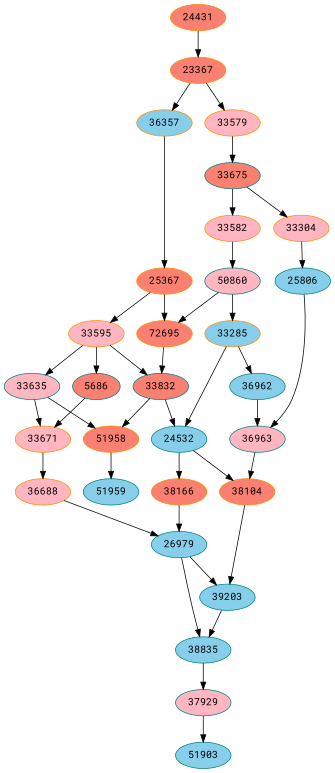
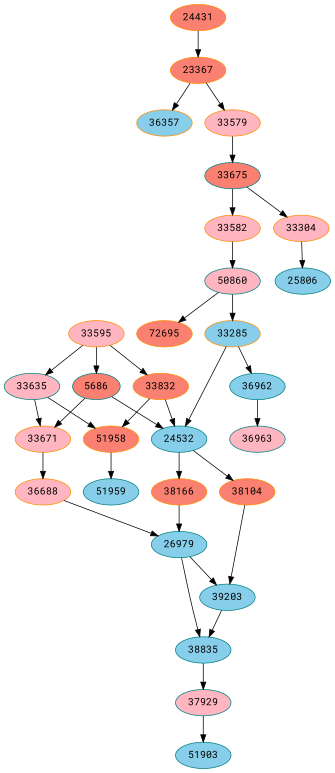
node "25367": removed
edge "72695" -> "33832": removed
edge "25806" -> "36963": removed
node "33832": color teal -> darkorange
edge "5686" -> "24532": added
edge "36963" -> "38104": removed
